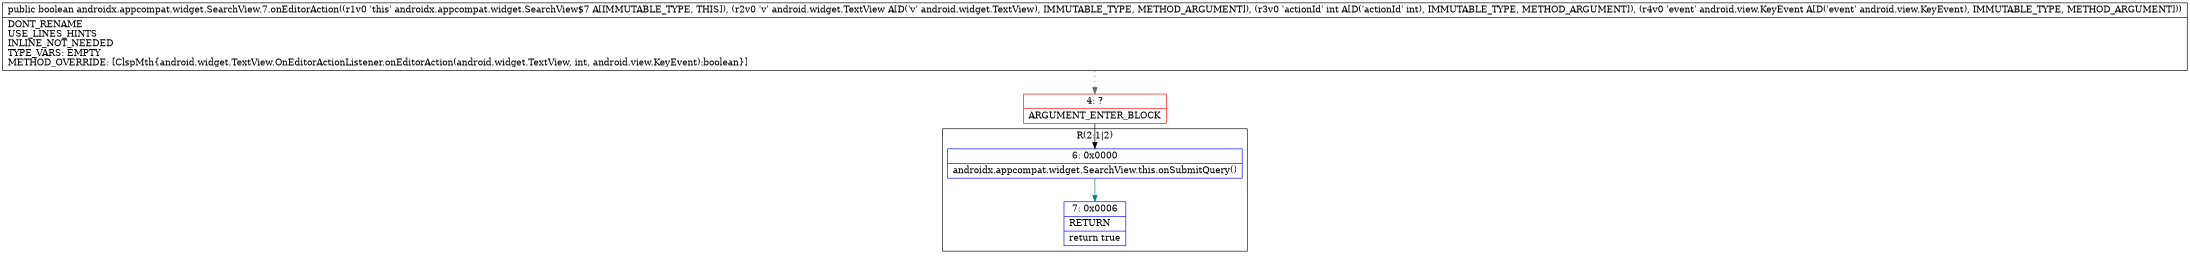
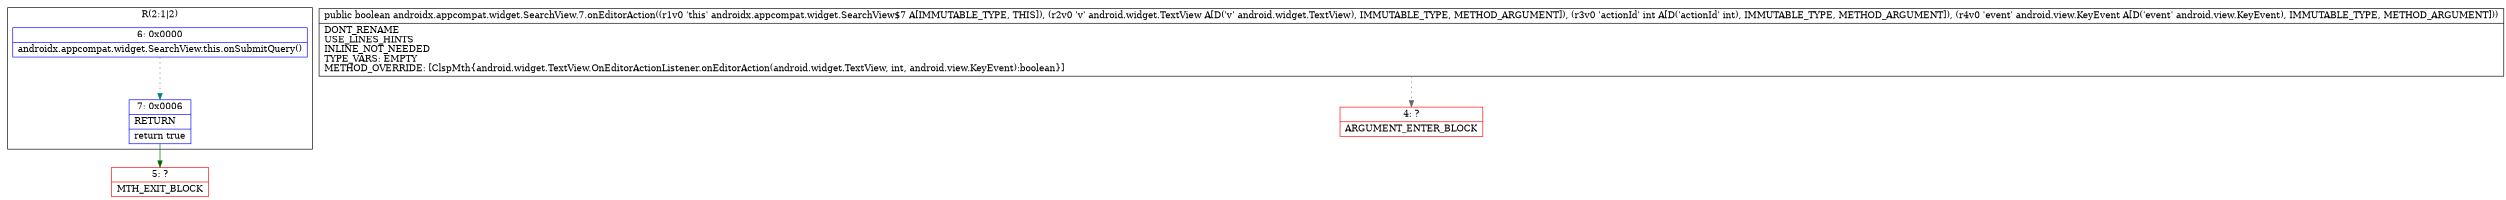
edge "4: ?" -> "6: 0x0000": removed
node "5: ?": added
edge "6: 0x0000" -> "7: 0x0006": style solid -> dotted
